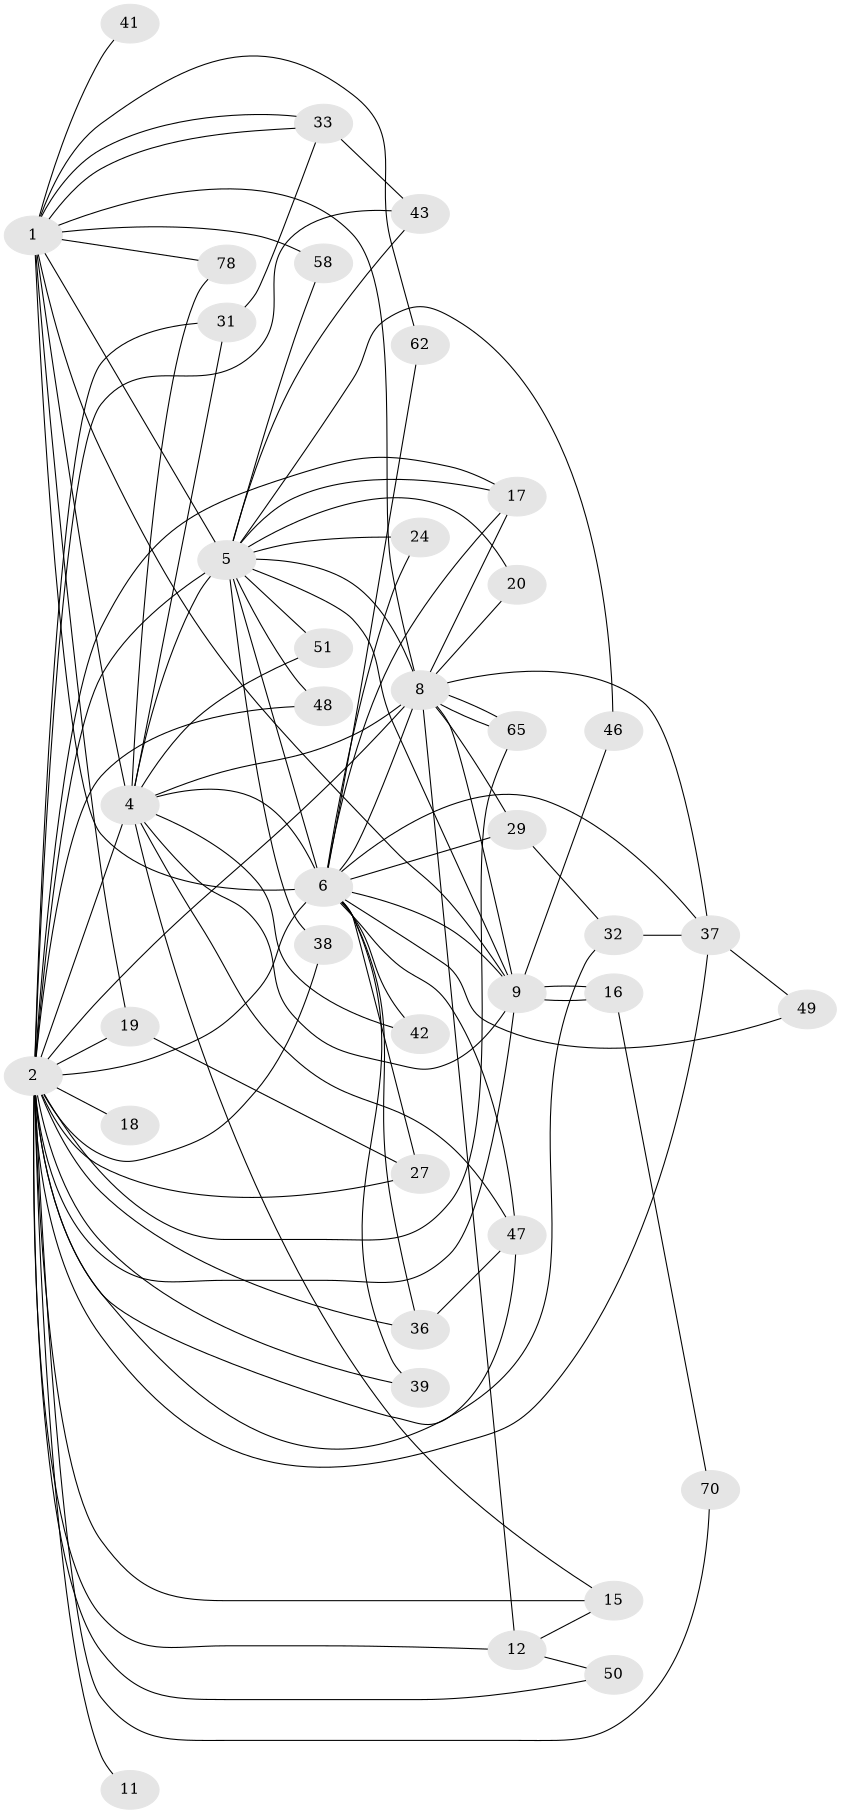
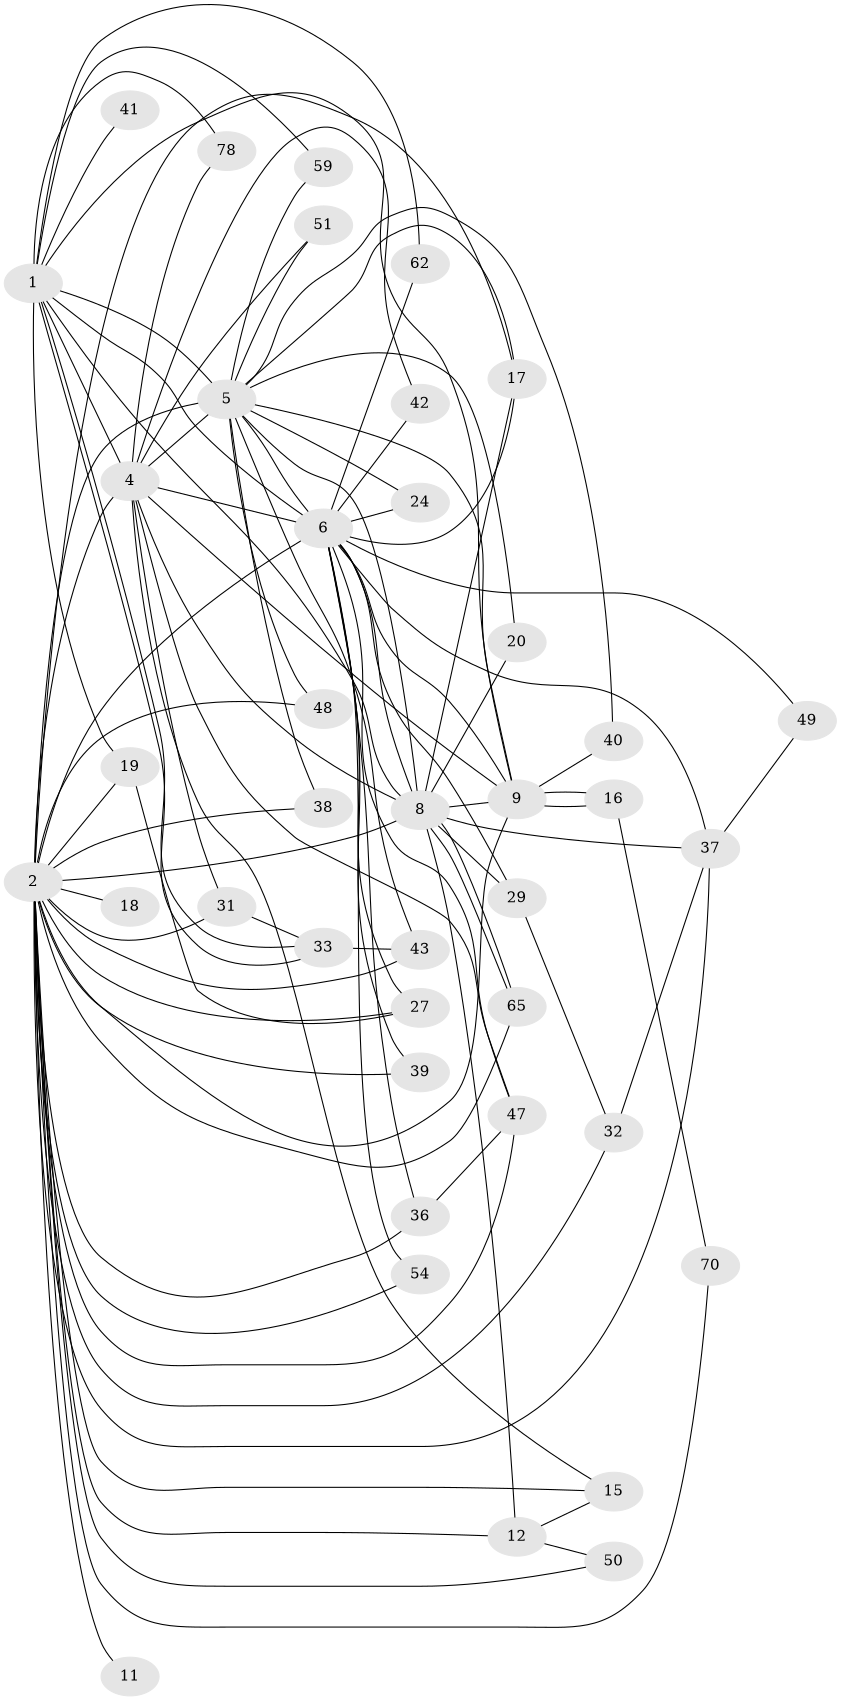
node "58": label "58" -> "59"
node "46": label "46" -> "40"
node "54": added
